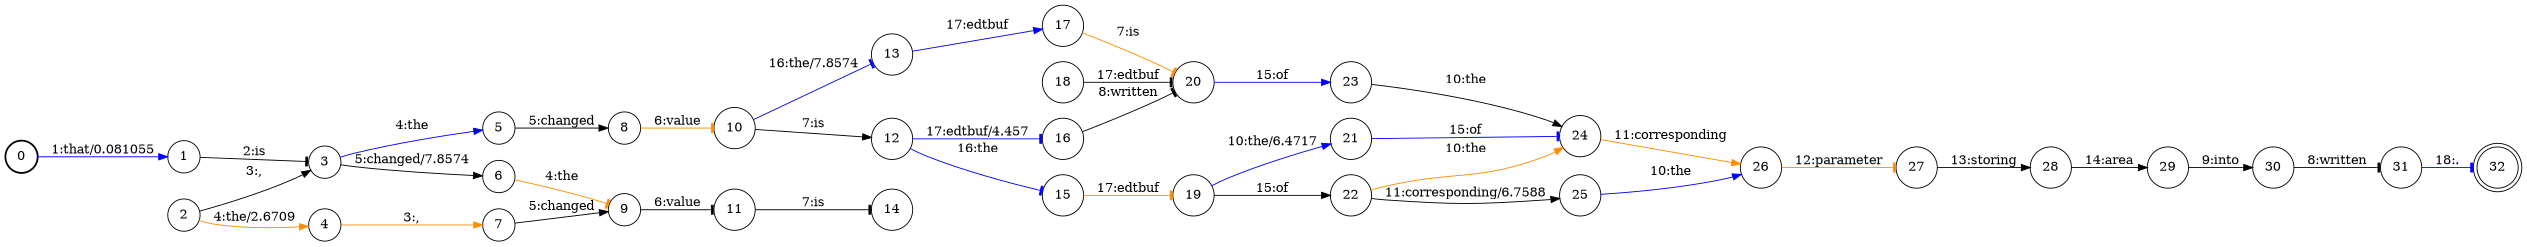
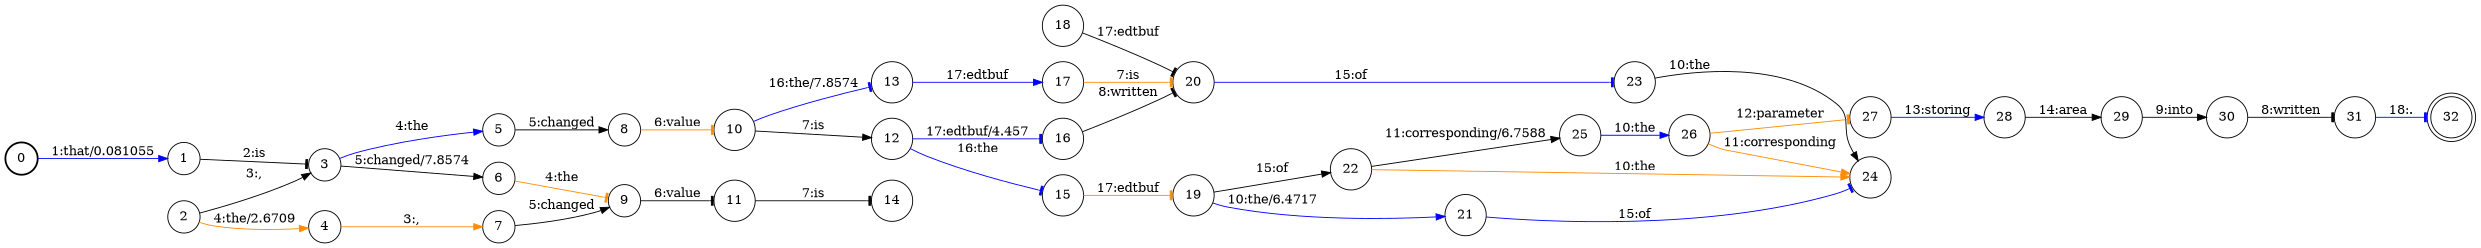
edge "20" -> "23": arrowhead normal -> tee
edge "24" -> "26": reversed
edge "27" -> "28": color black -> blue
